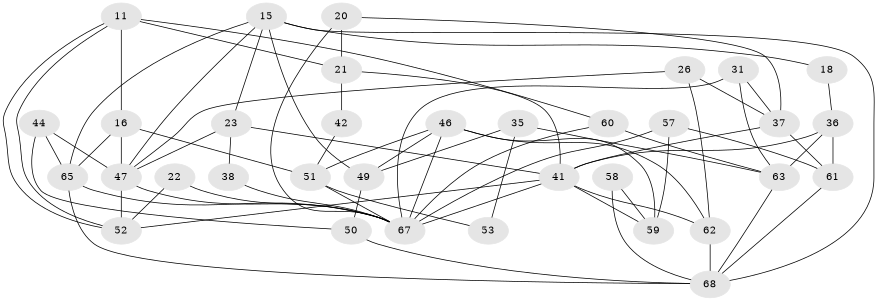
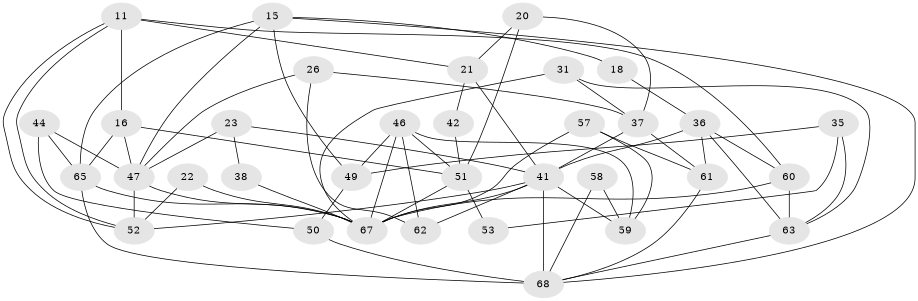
edge "15" -- "23": removed
edge "36" -- "60": added
edge "20" -- "67": now "20" -- "51"
edge "62" -- "68": now "41" -- "68"
